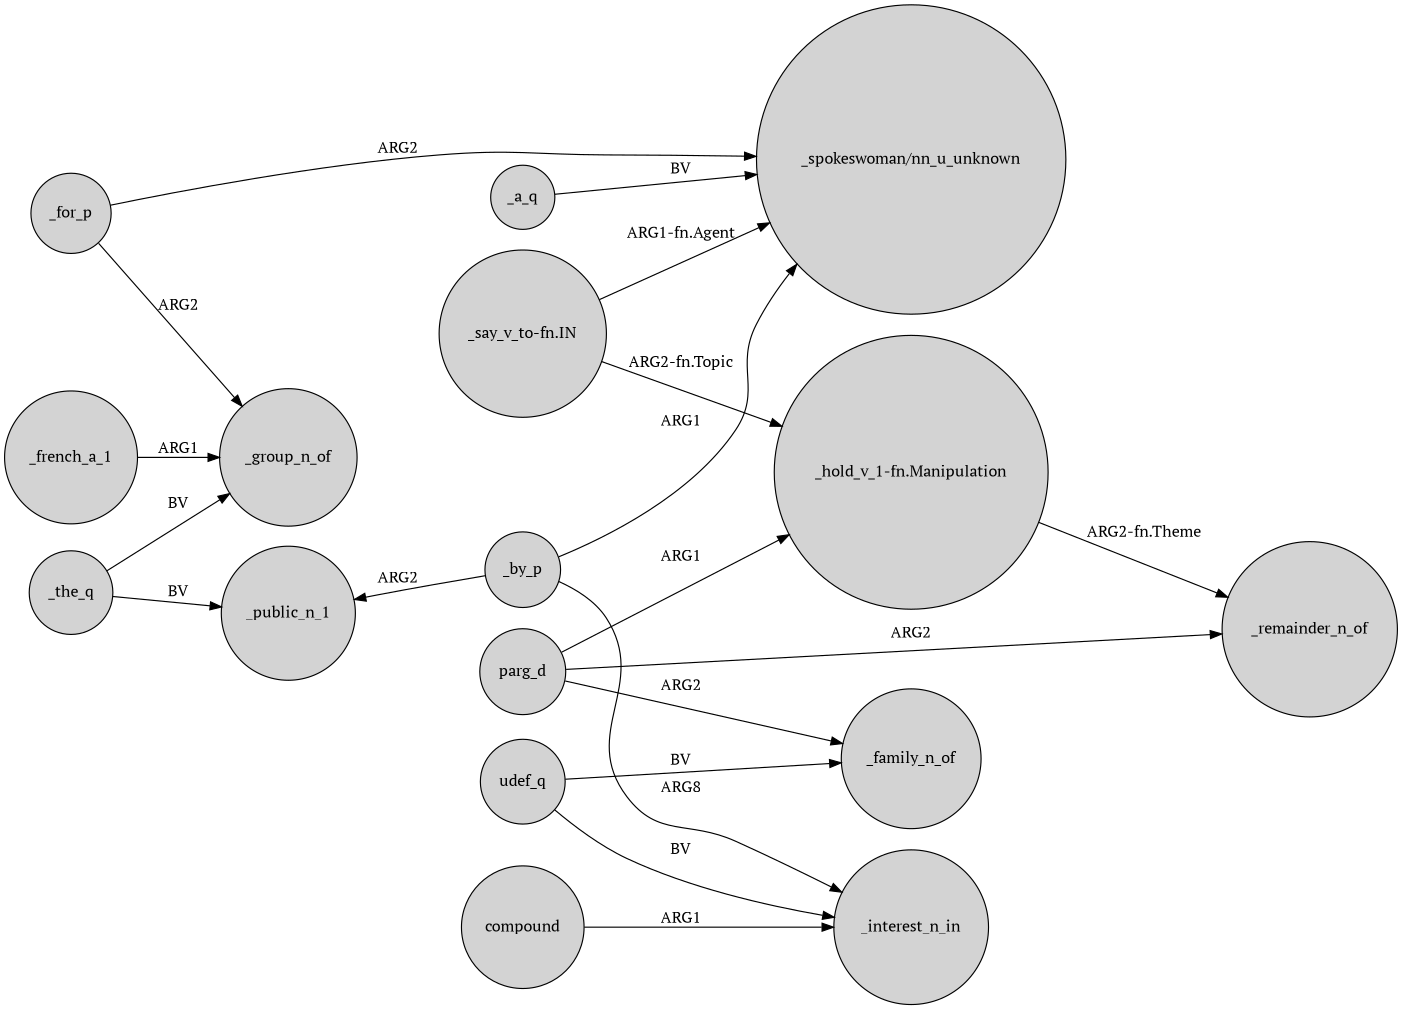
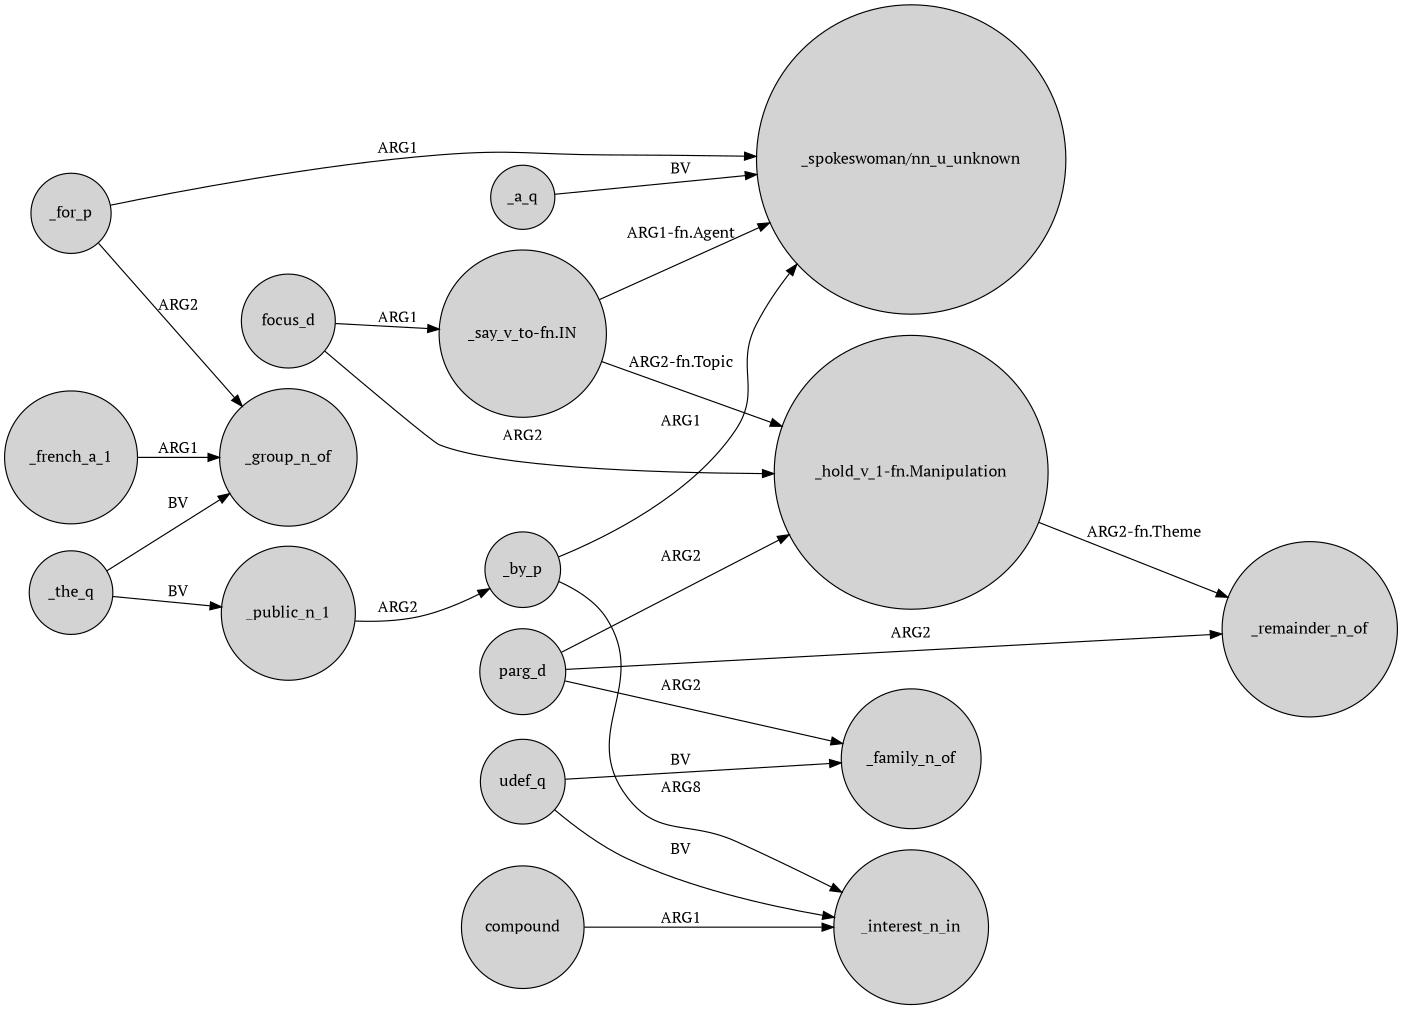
edge "_for_p" -> "_spokeswoman/nn_u_unknown": label "ARG2" -> "ARG1"
node "focus_d": added
edge "parg_d" -> "_hold_v_1-fn.Manipulation": label "ARG1" -> "ARG2"
edge "_by_p" -> "_public_n_1": reversed
